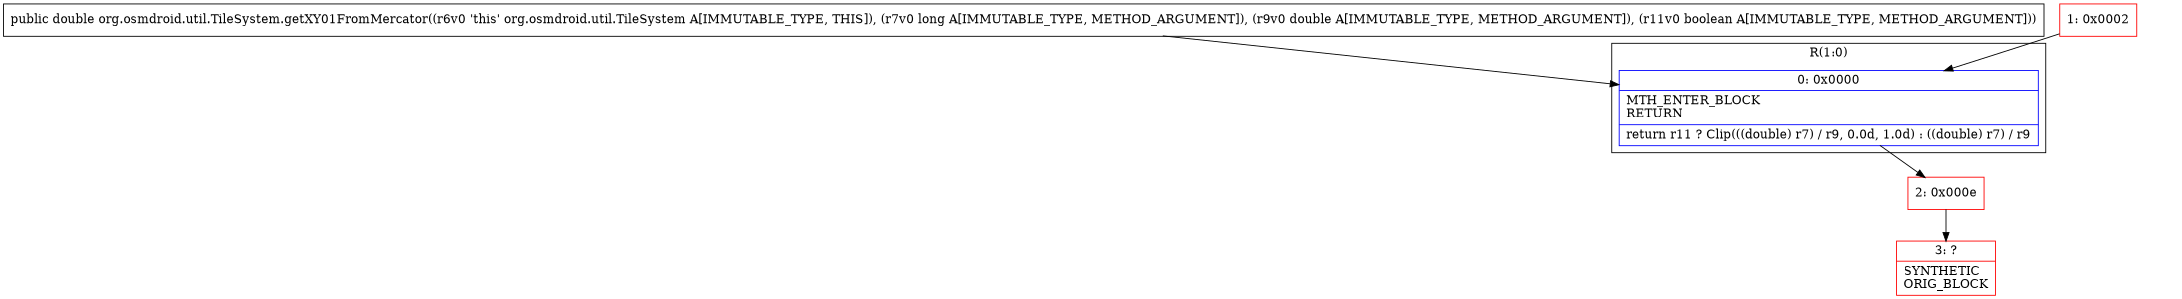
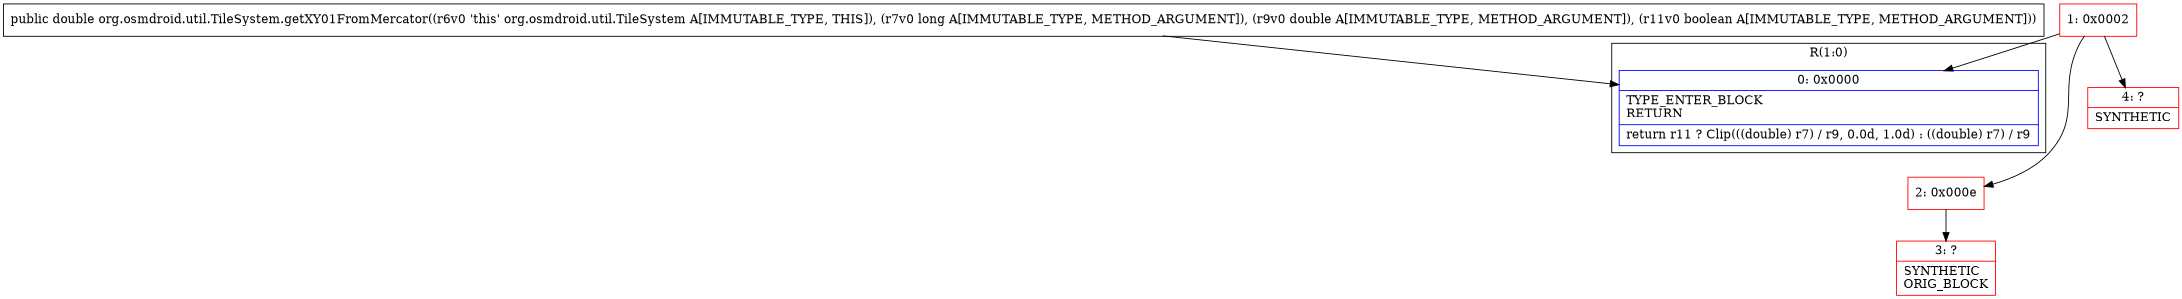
node "0: 0x0000": text "MTH_ENTER_BLOCK" -> "TYPE_ENTER_BLOCK"
node "4: ?": added
edge "0: 0x0000" -> "2: 0x000e": now "1: 0x0002" -> "2: 0x000e"
